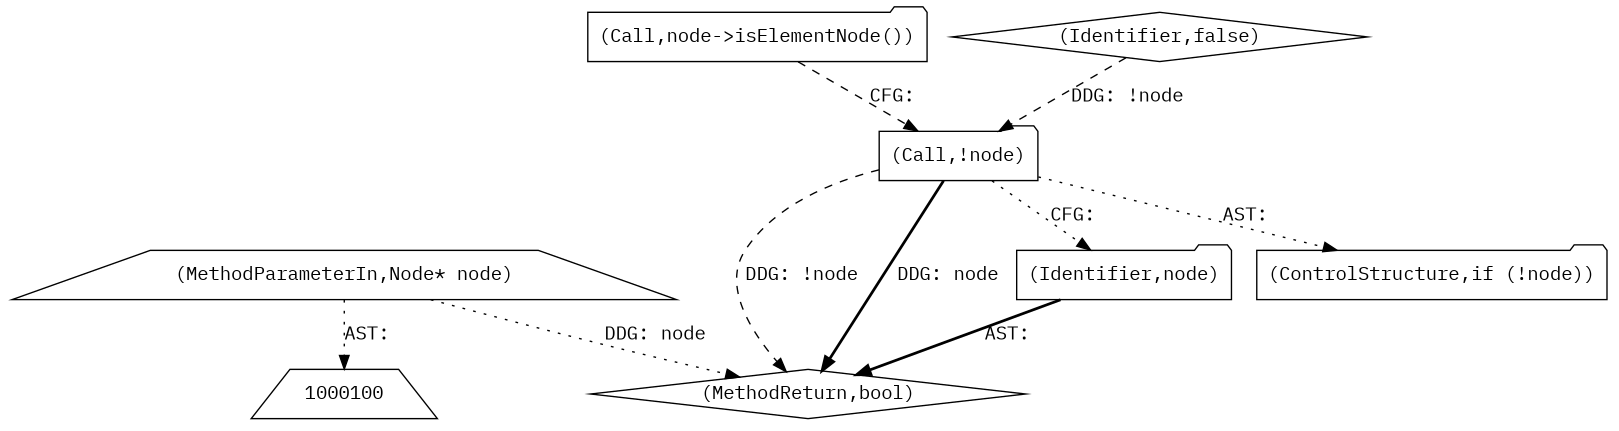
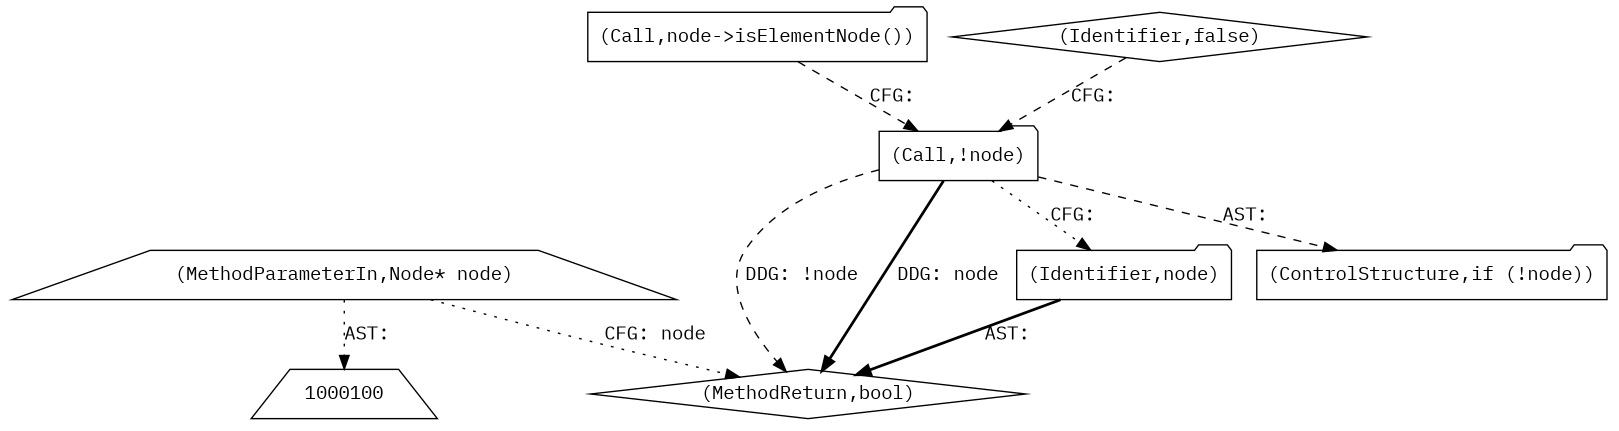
edge "(Identifier,false)" -> "(Call,!node)": label "DDG: !node" -> "CFG: "
edge "(Call,!node)" -> "(ControlStructure,if (!node))": style dotted -> dashed
edge "(MethodParameterIn,Node* node)" -> "(MethodReturn,bool)": label "DDG: node" -> "CFG: node"
